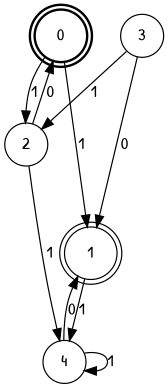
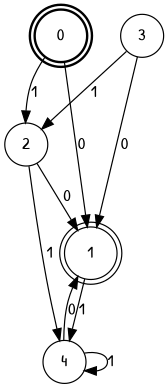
edge "2" -> "0": now "2" -> "1"
edge "0" -> "1": label "1" -> "0"
